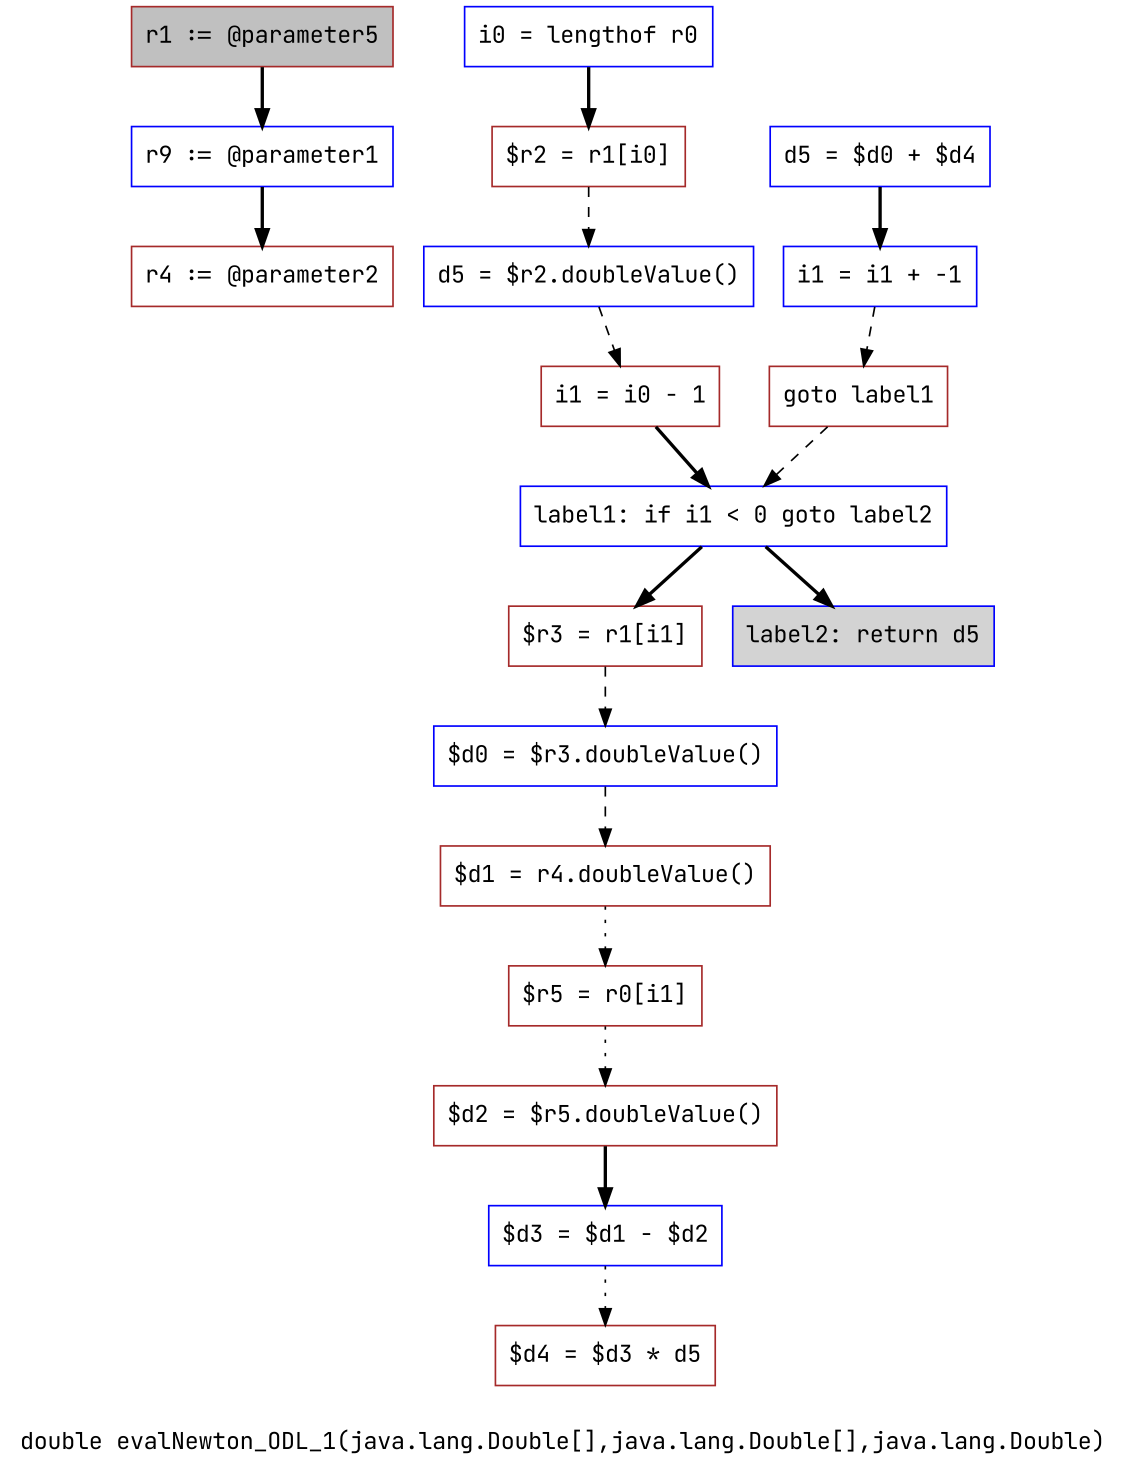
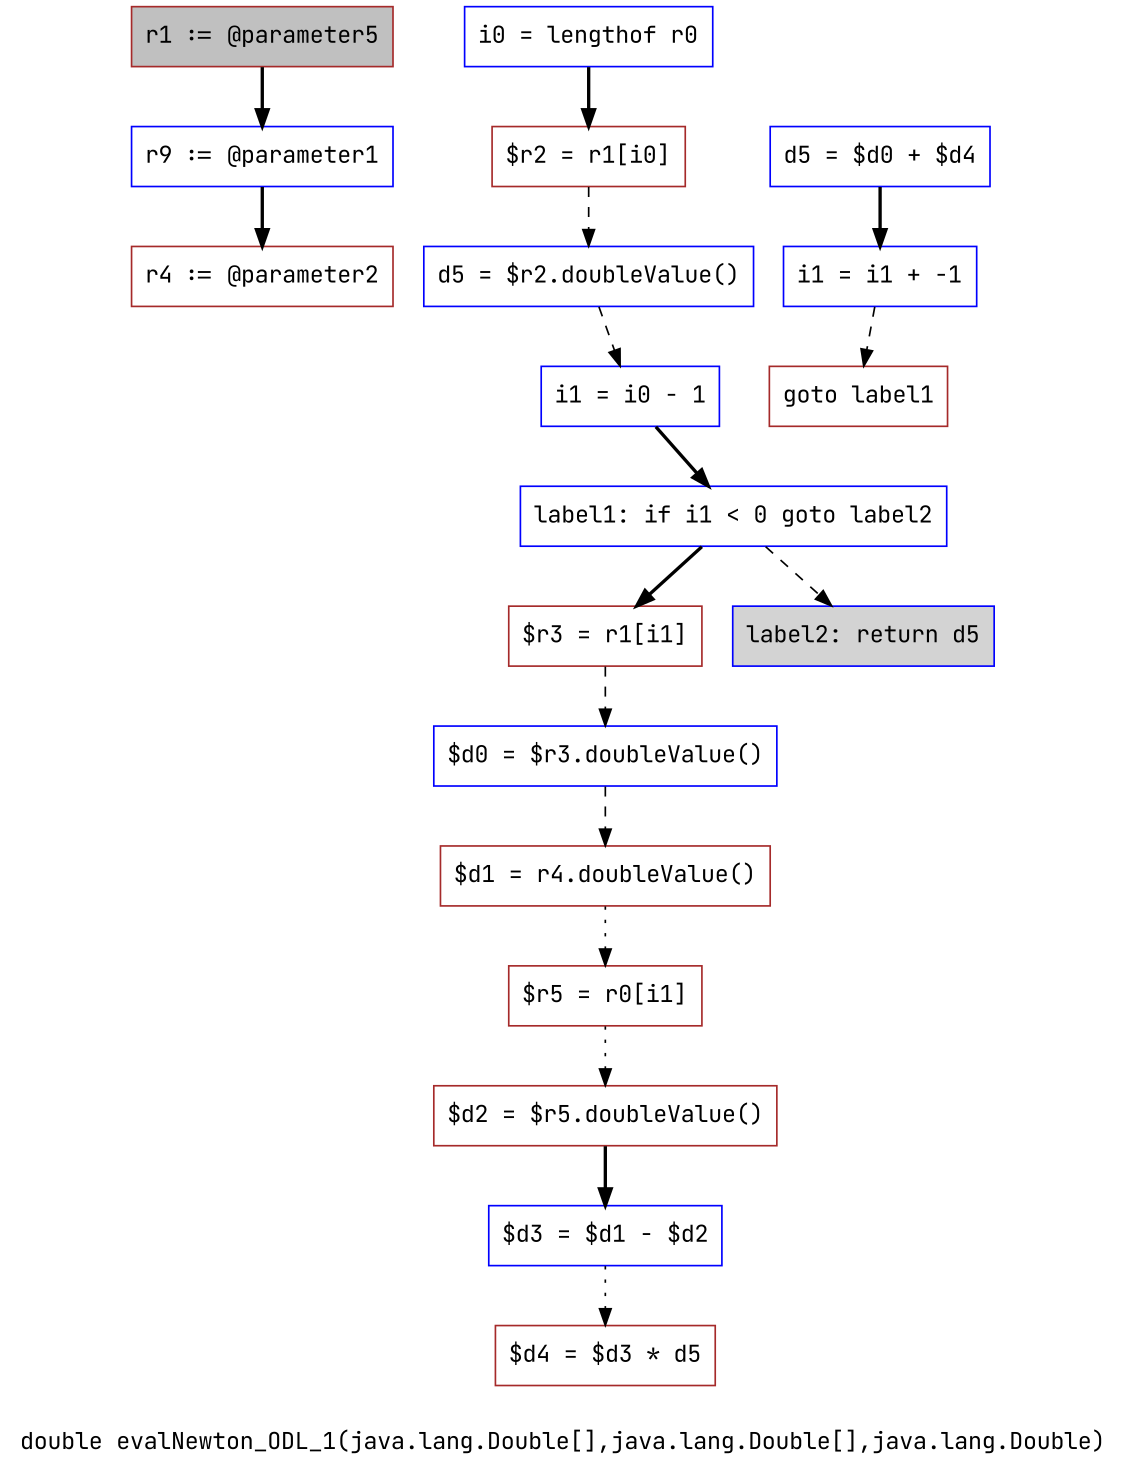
node "i1 = i0 - 1": color brown -> blue
edge "goto label1" -> "label1: if i1 < 0 goto label2": removed
edge "label1: if i1 < 0 goto label2" -> "label2: return d5": style bold -> dashed
